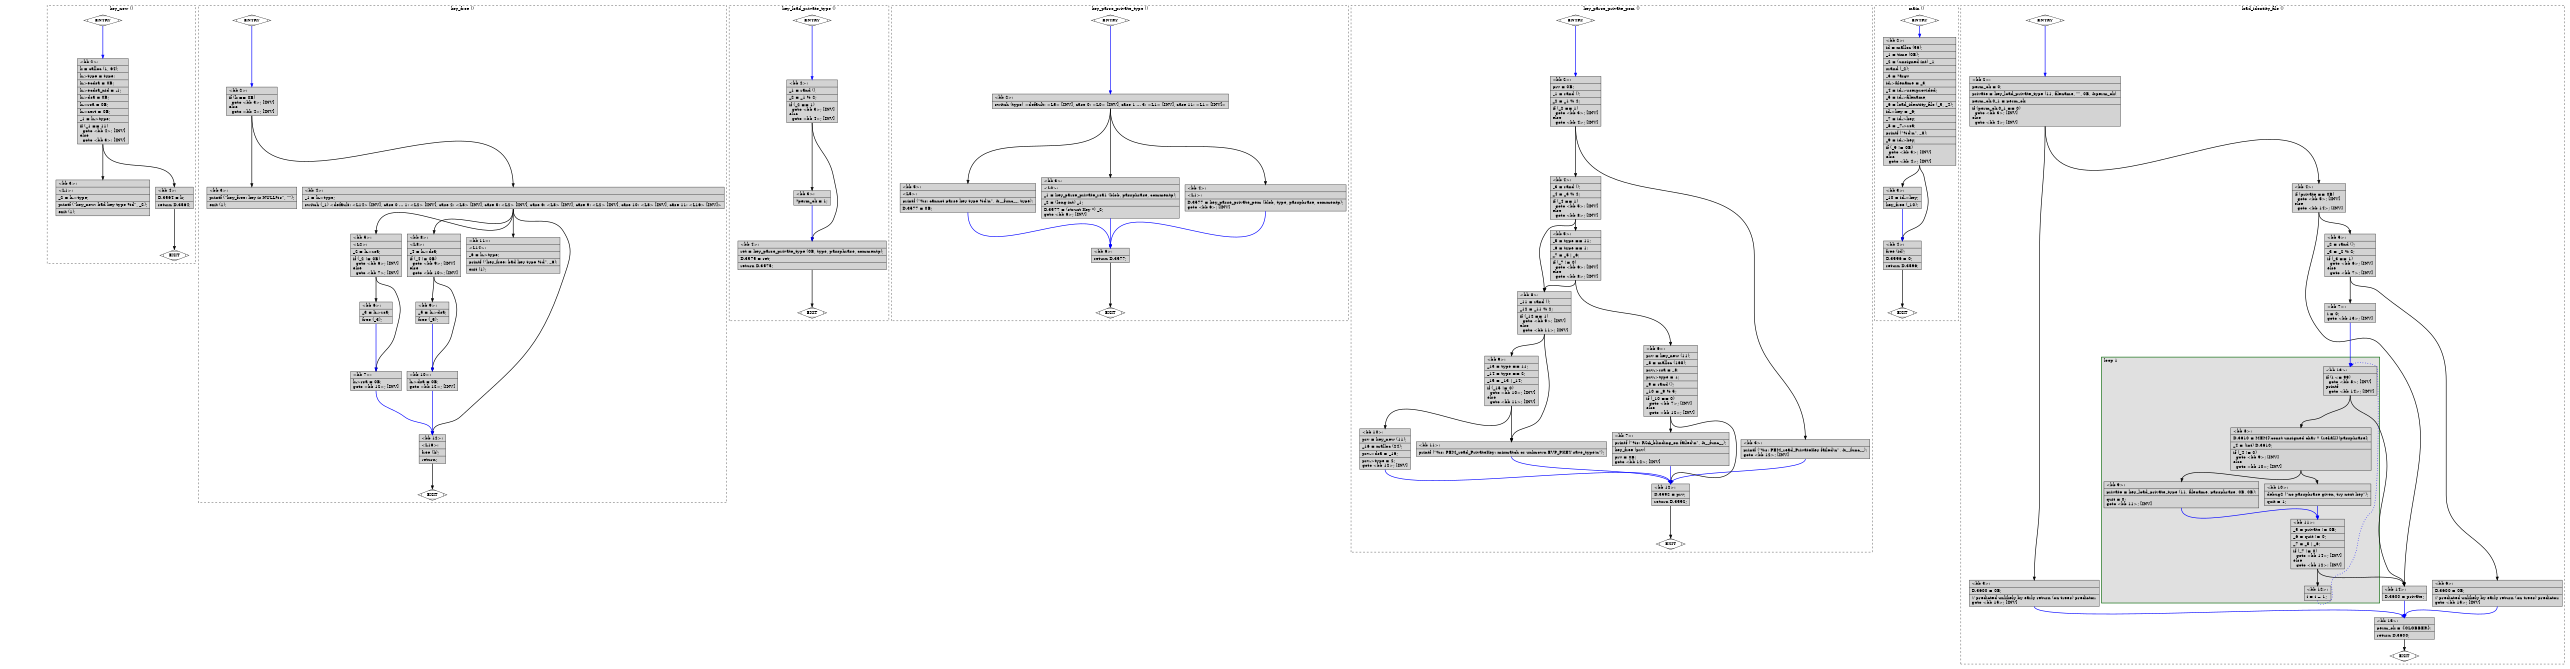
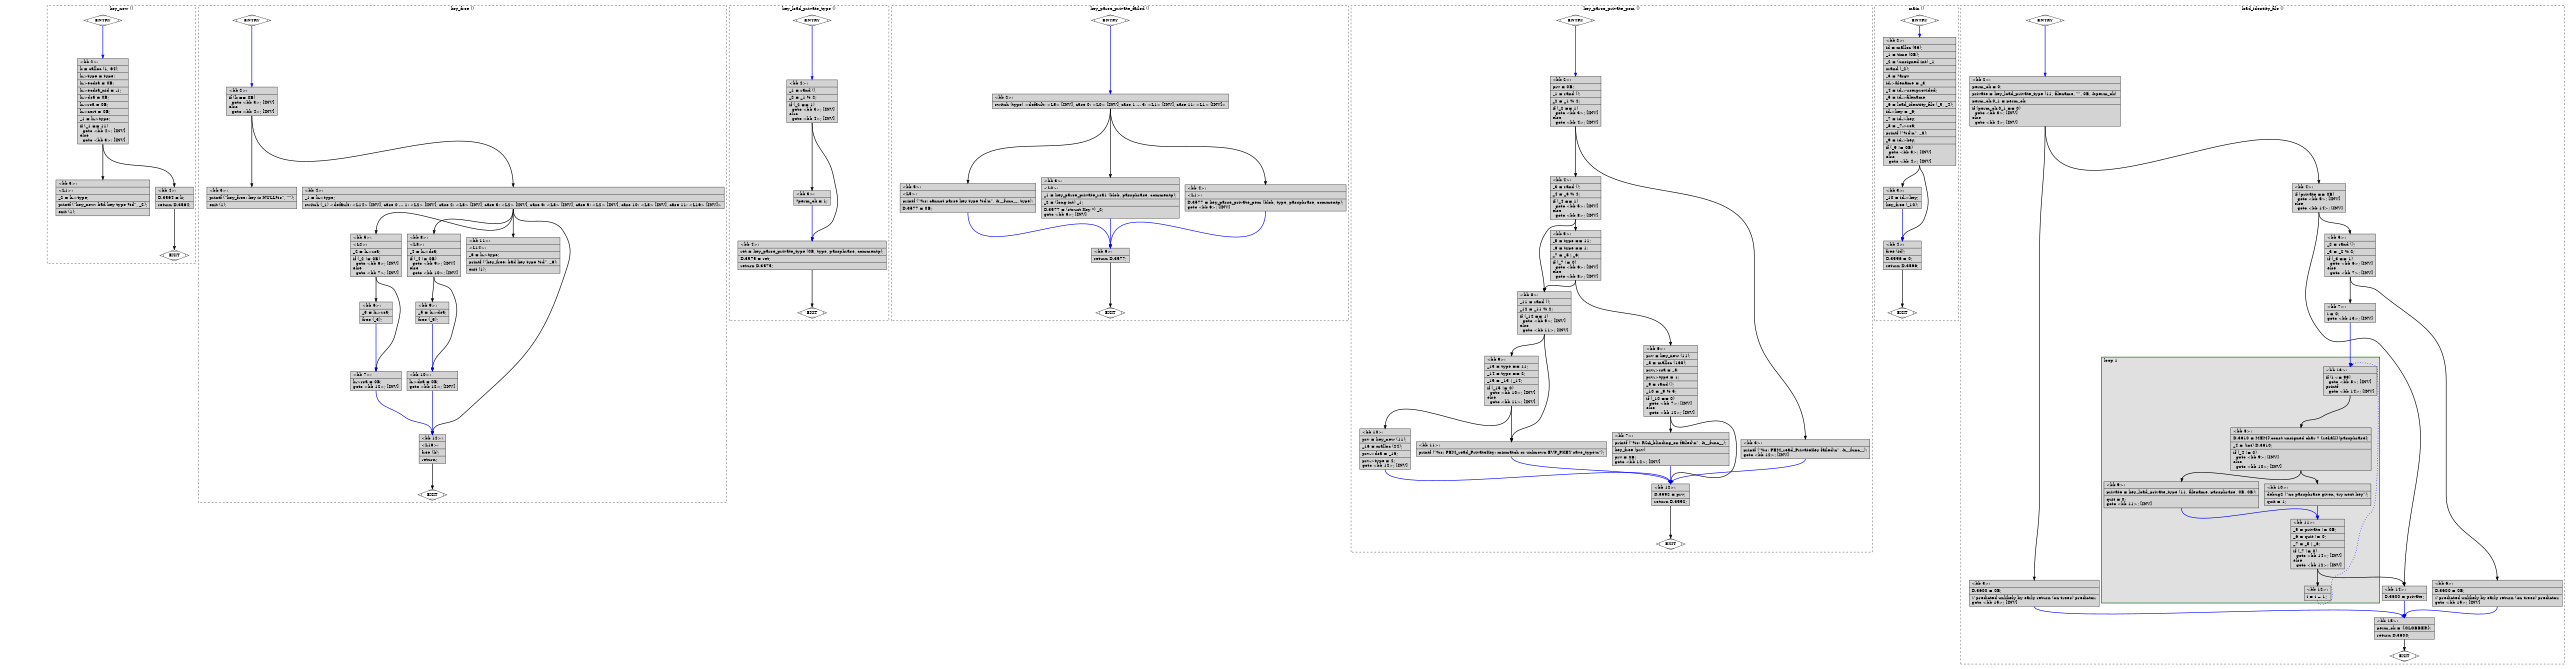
cluster "key_parse_private_type ()": label "key_parse_private_type ()" -> "key_parse_private_failed ()"
edge "<bb 13>:" -> "<bb 14>:": removed
